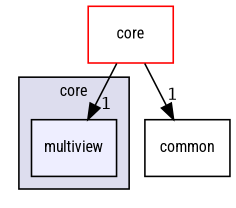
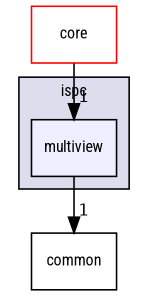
edge "core" -> "common": now "multiview" -> "common"
cluster "core": label "core" -> "ispc"
